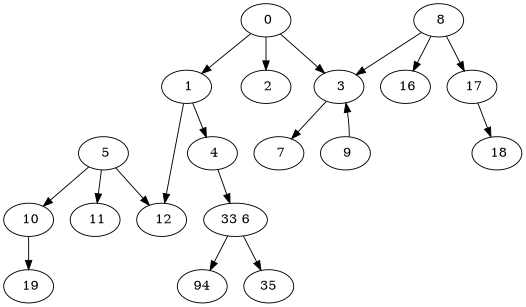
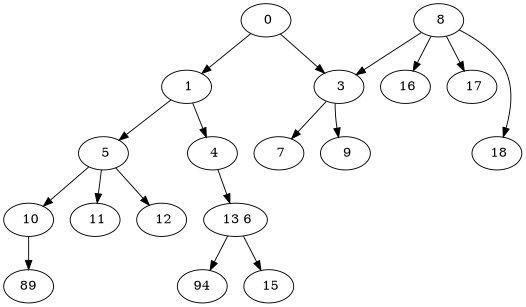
node "2": removed
edge "17" -> "18": now "8" -> "18"
edge "9" -> "3": reversed
edge "1" -> "12": now "1" -> "5"
node "33 6": label "33 6" -> "13 6"
node "19": label "19" -> "89"
node "35": label "35" -> "15"
